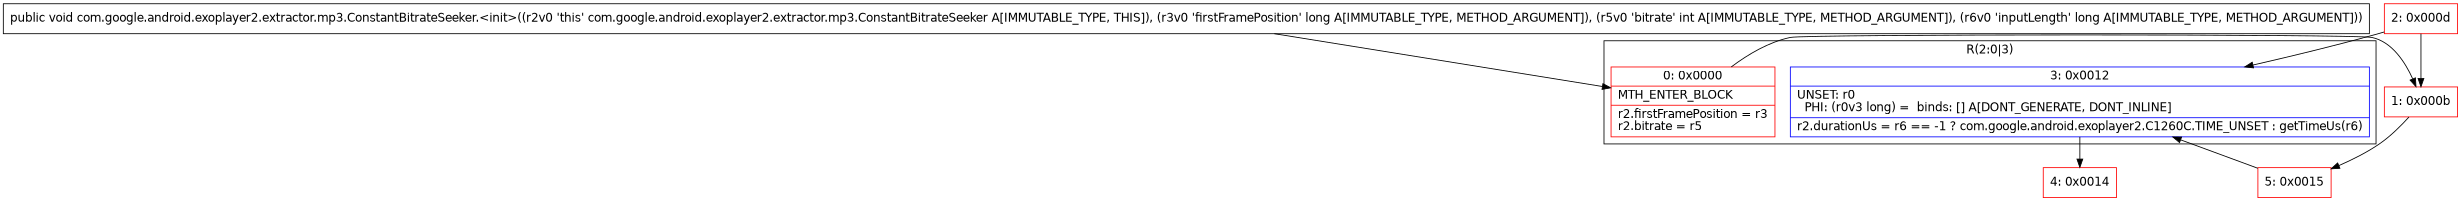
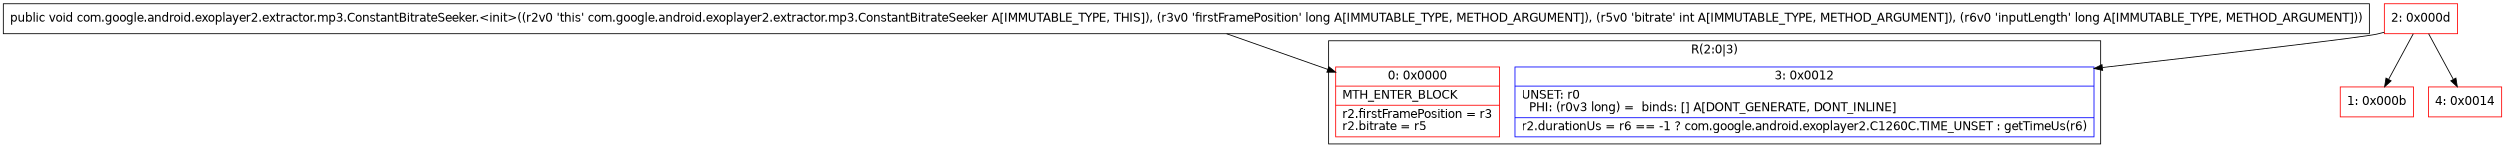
edge "0: 0x0000" -> "1: 0x000b": removed
edge "3: 0x0012" -> "4: 0x0014": now "2: 0x000d" -> "4: 0x0014"
node "5: 0x0015": removed
